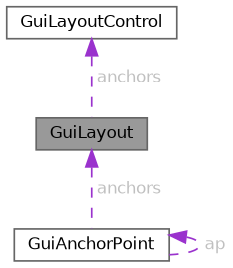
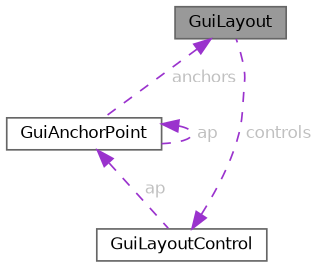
edge "GuiLayout" -> "GuiLayoutControl": label " anchors" -> " controls"
edge "GuiLayoutControl" -> "GuiAnchorPoint": added, label "ap"
